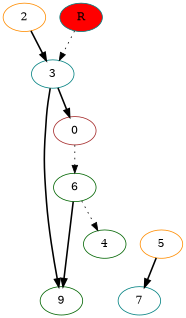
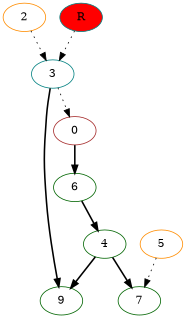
edge "2" -> "3": style bold -> dotted
edge "3" -> "0": style bold -> dotted
edge "0" -> "6": style dotted -> bold
edge "6" -> "4": style dotted -> bold
edge "6" -> "9": now "4" -> "9"
edge "4" -> "7": added
edge "5" -> "7": style bold -> dotted
node "7": color teal -> darkgreen
